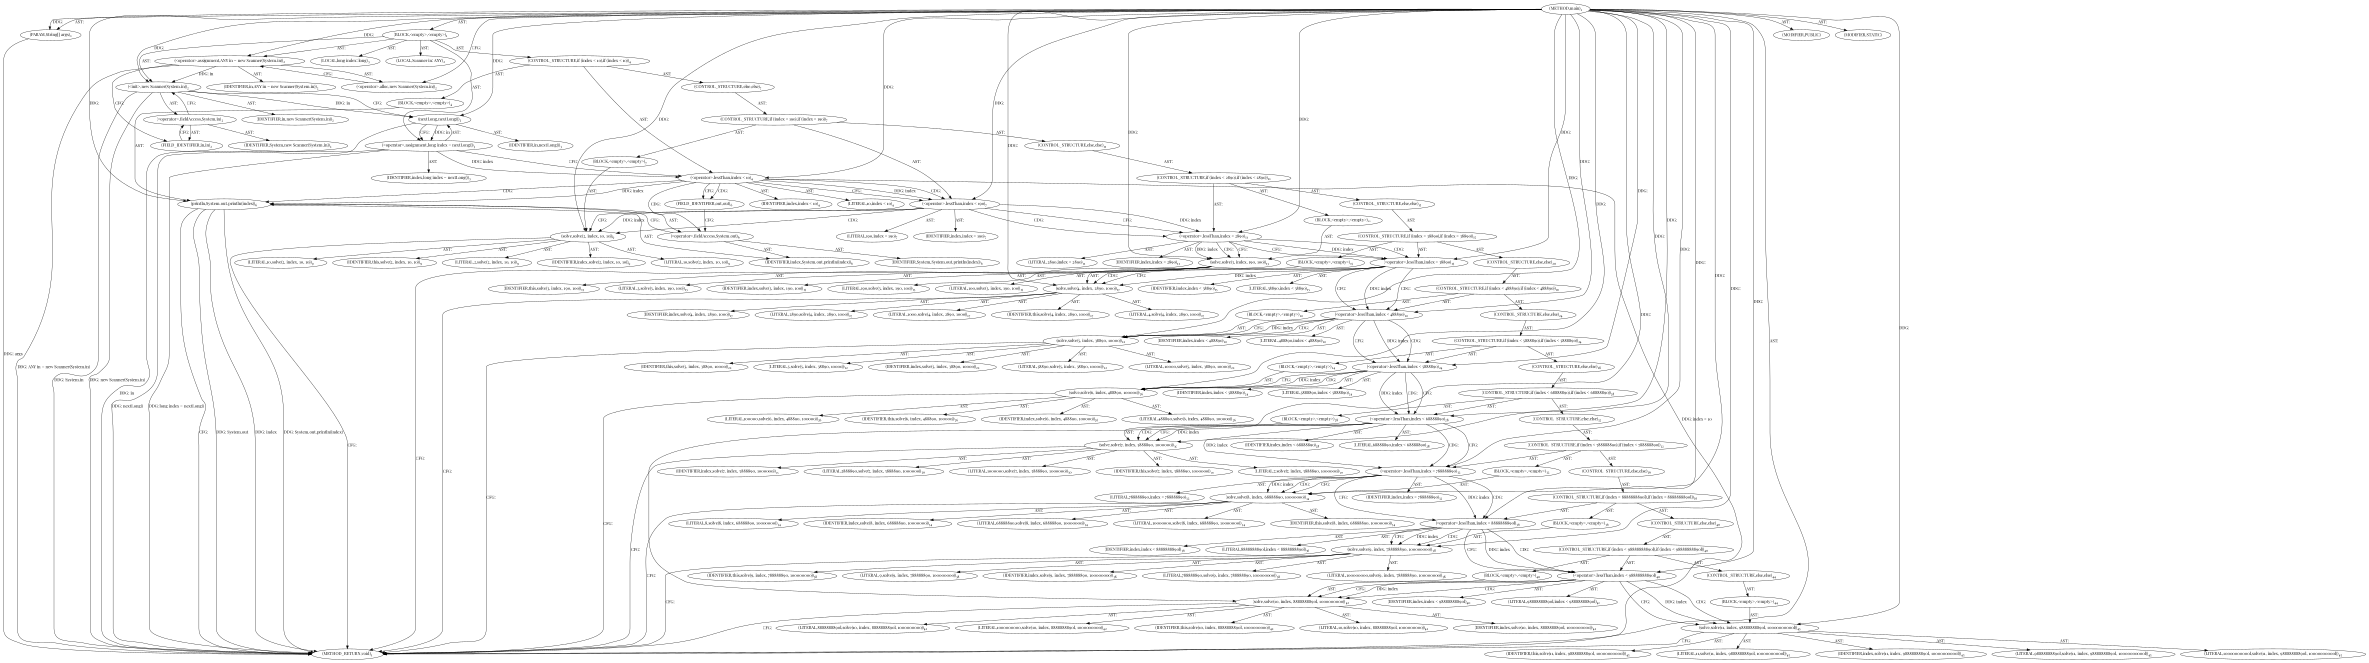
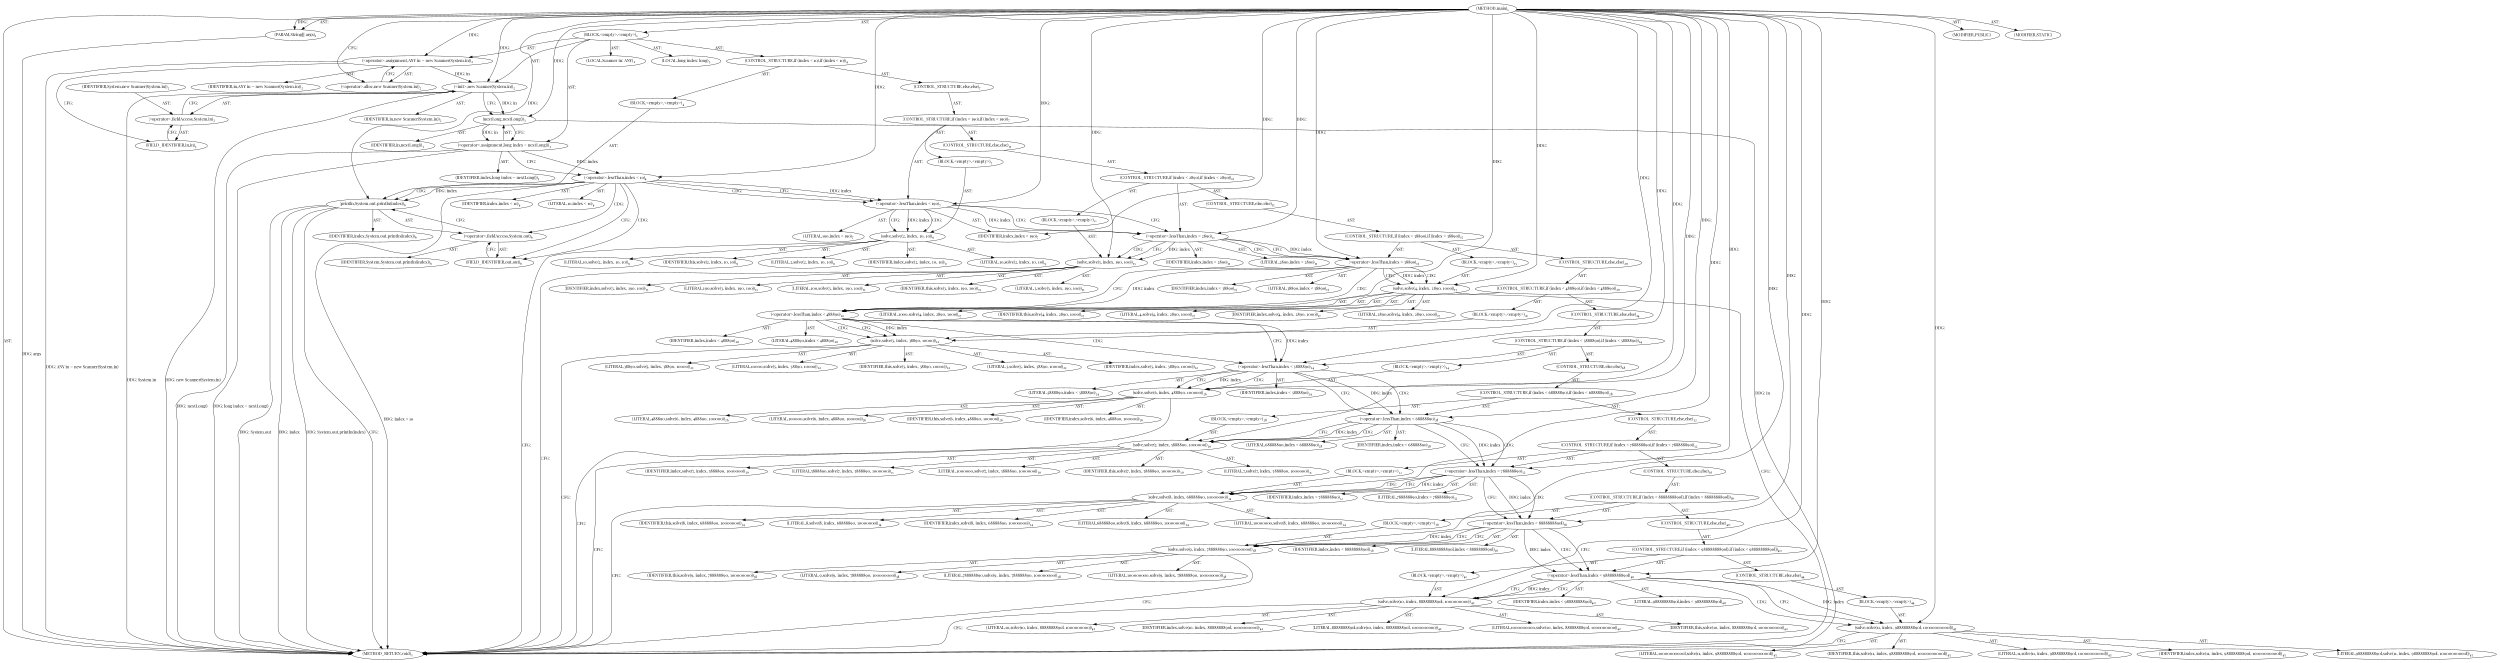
edge "(METHOD,main)" -> "(solve,solve(2, index, 10, 10))": now "(METHOD,main)" -> "(IDENTIFIER,index,index < 190)"
edge "(CONTROL_STRUCTURE,if (index < 10),if (index < 10))" -> "(<operator>.lessThan,index < 10)": removed, label "AST:"
edge "(<operator>.fieldAccess,System.in)" -> "(IDENTIFIER,System,new Scanner(System.in))": reversed
edge "(<operator>.fieldAccess,System.out)" -> "(IDENTIFIER,index,System.out.println(index))": now "(<operator>.fieldAccess,System.out)" -> "(FIELD_IDENTIFIER,out,out)"
node "(IDENTIFIER,index,solve(9, index, 788888890, 100000000))": removed
